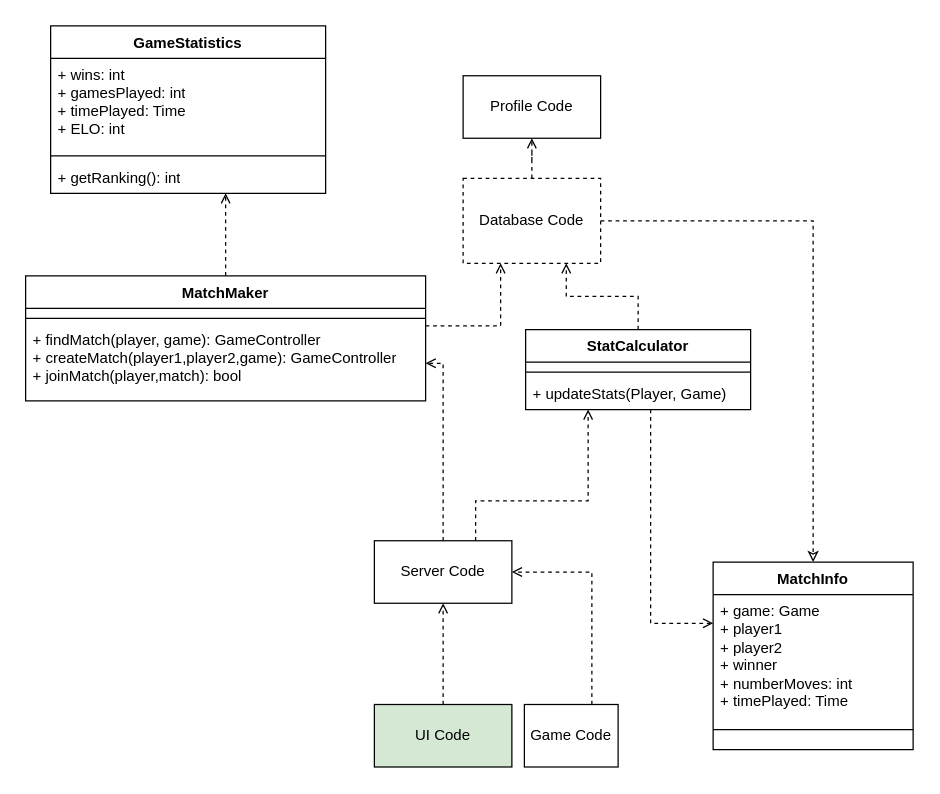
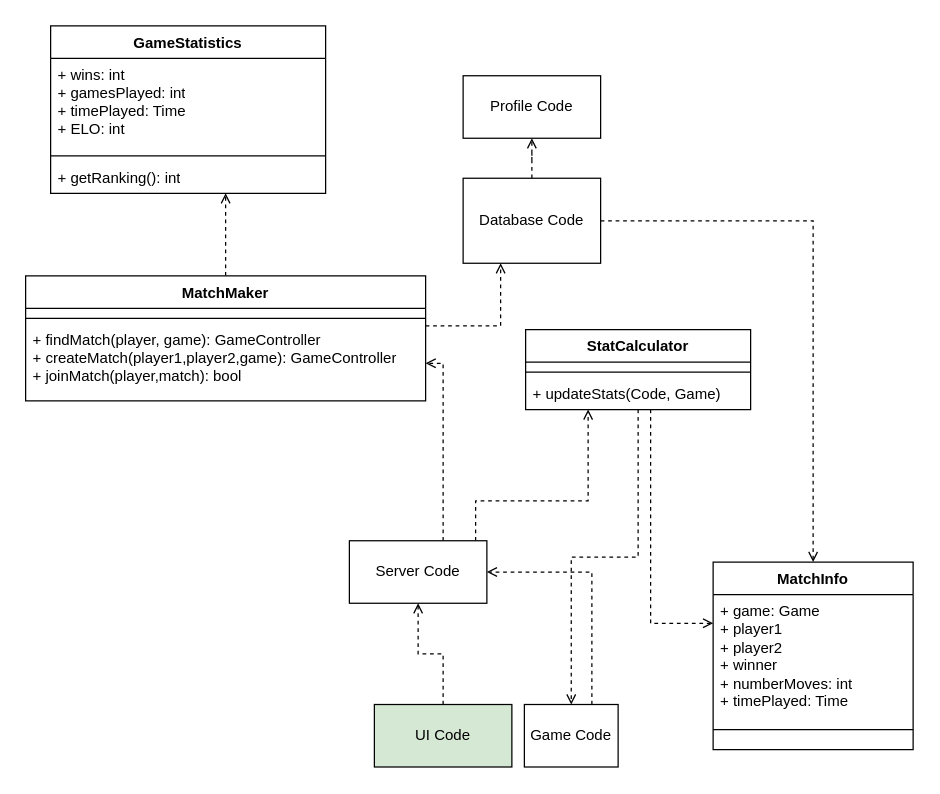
node "Database Code": style dashed -> solid
edge "StatCalculator" -> "Database Code": now "StatCalculator" -> "Game Code"
node "+ updateStats(Player, Game)": label "+ updateStats(Player, Game)" -> "+ updateStats(Code, Game)"
edge "Database Code" -> "MatchInfo": arrowhead classic -> open
node "Server Code": moved (443, 572) -> (418, 572)
